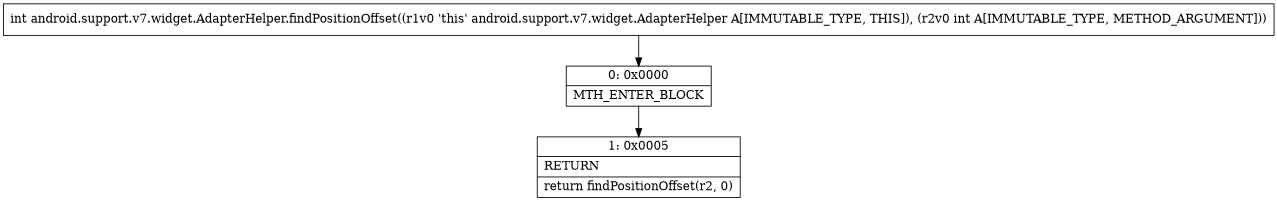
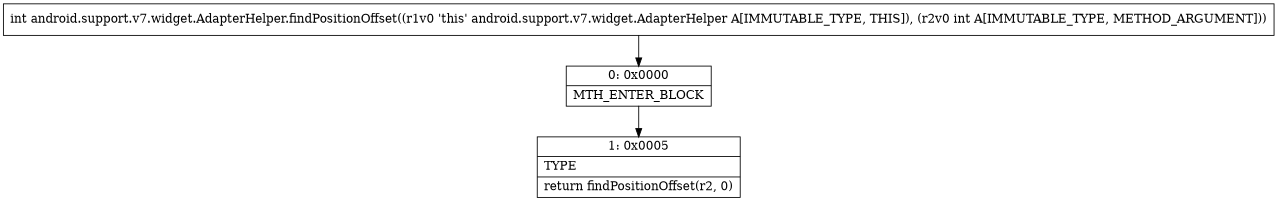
node "1: 0x0005": text "RETURN" -> "TYPE"
